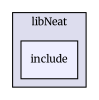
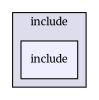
cluster "libNeat": label "libNeat" -> "include"
